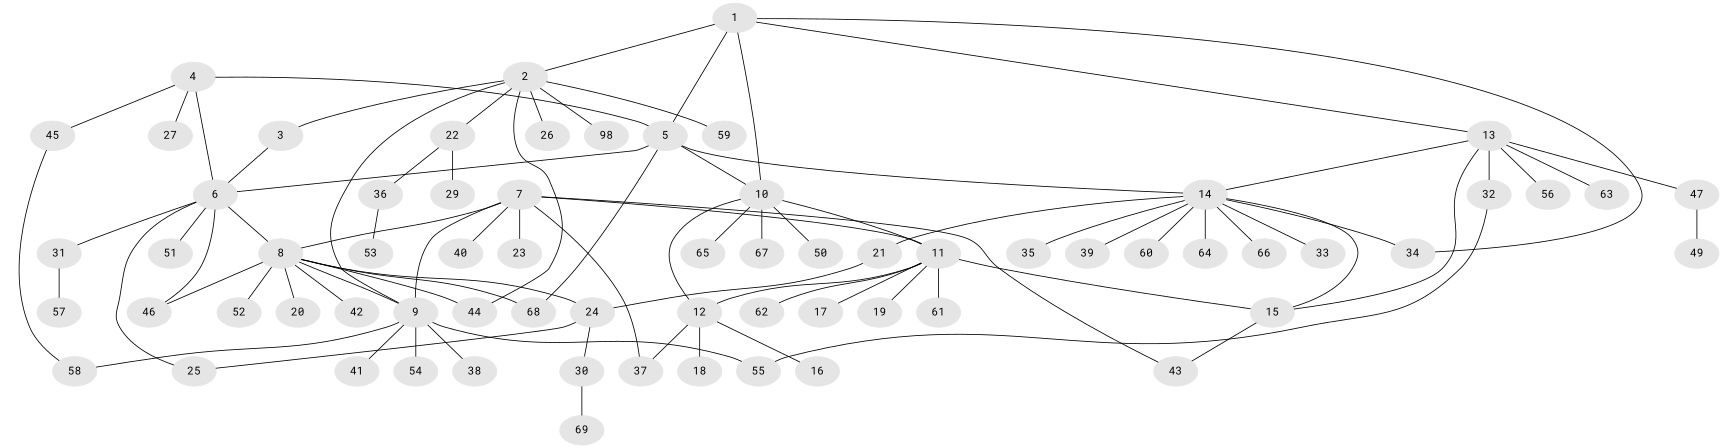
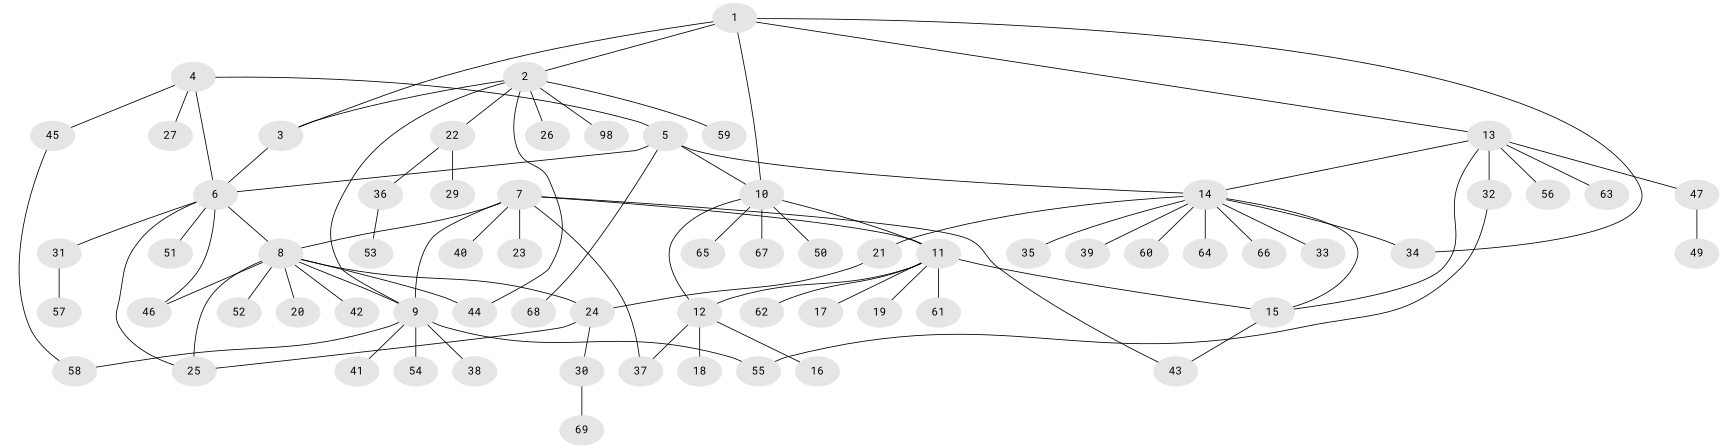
edge "1" -- "5": now "1" -- "3"
edge "8" -- "68": now "8" -- "25"
